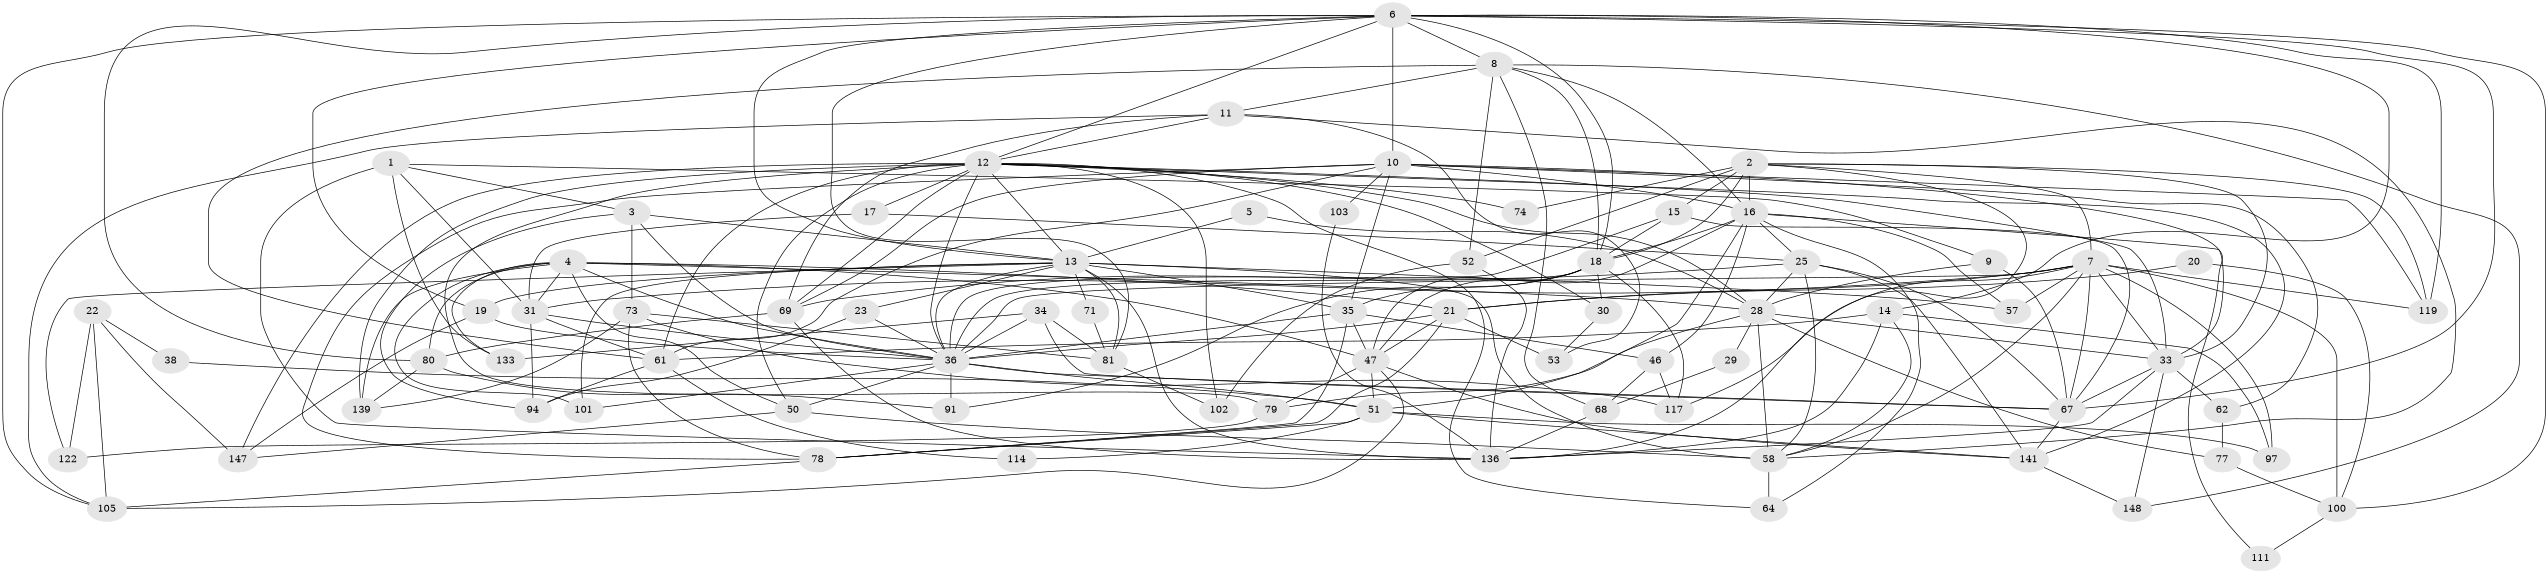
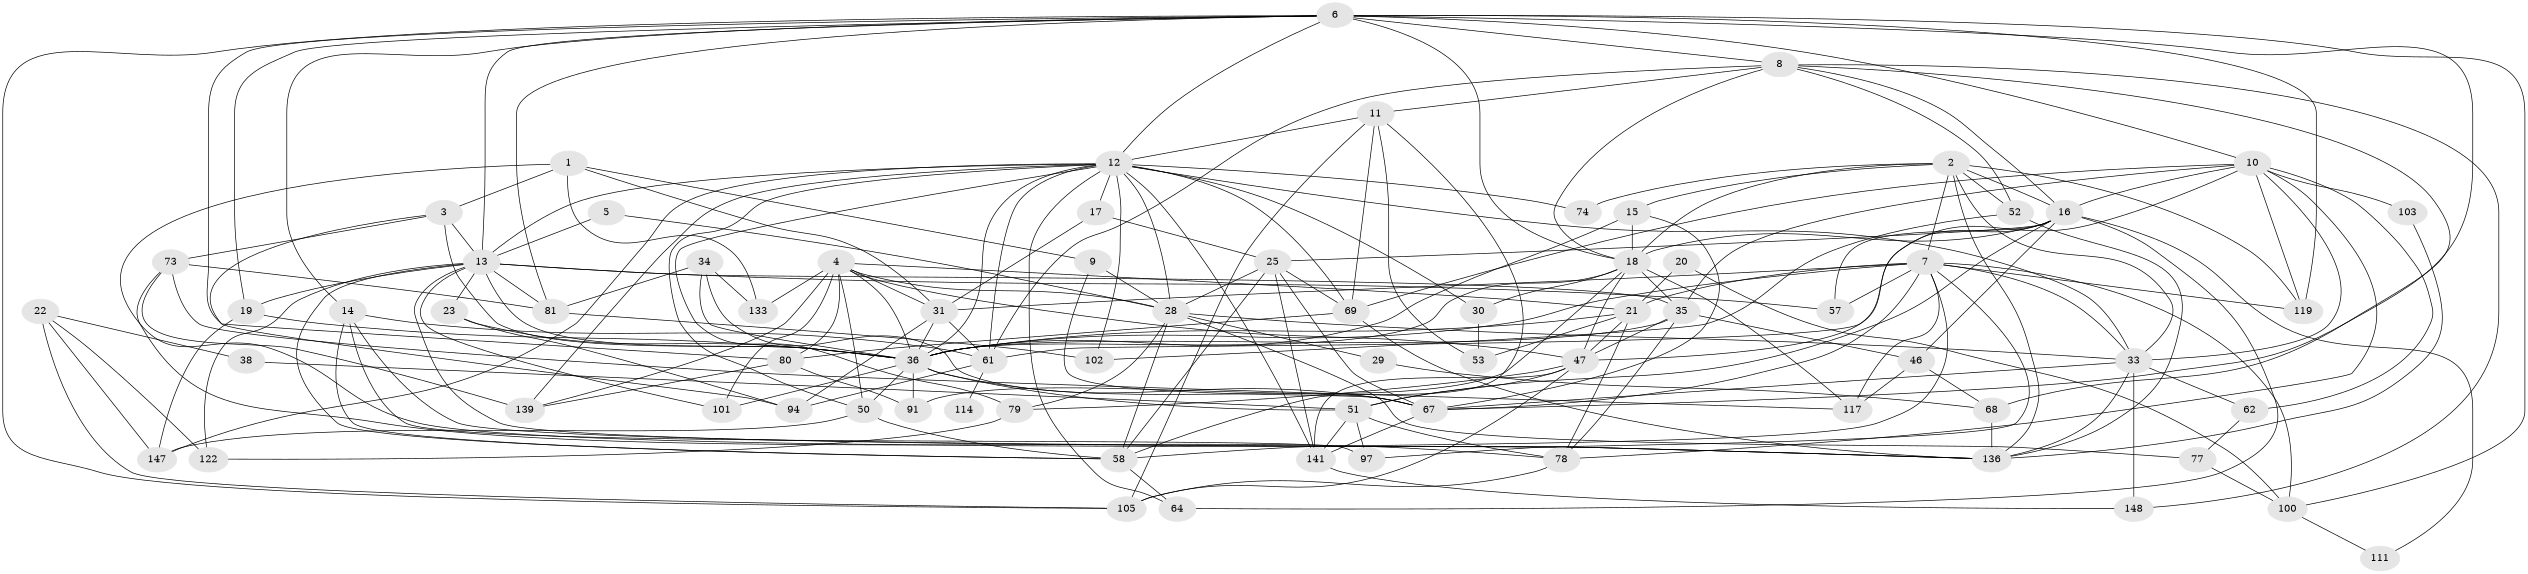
node "71": removed
edge "51" -- "114": removed
